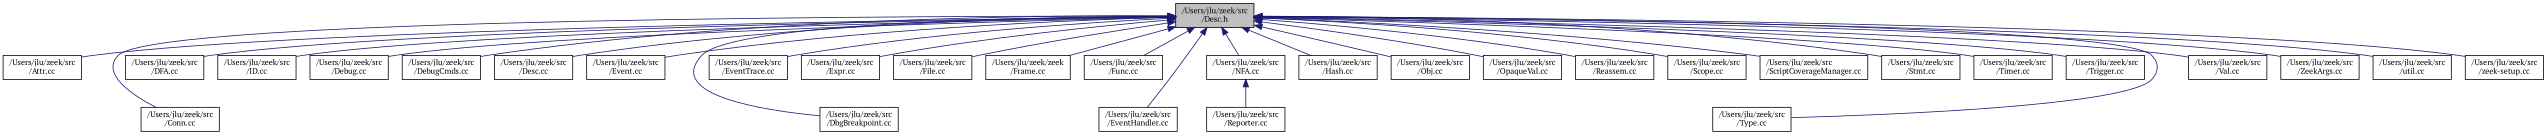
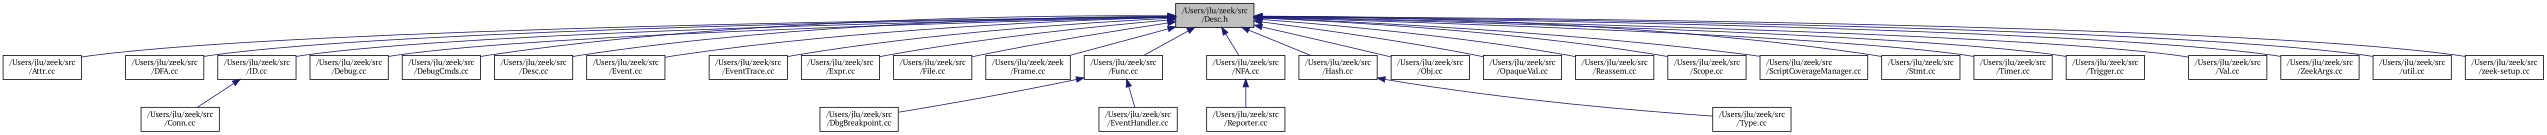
edge "/Users/jlu/zeek/src /Conn.cc" -> "/Users/jlu/zeek/src /Desc.h": now "/Users/jlu/zeek/src /Conn.cc" -> "/Users/jlu/zeek/src /ID.cc"
edge "/Users/jlu/zeek/src /DbgBreakpoint.cc" -> "/Users/jlu/zeek/src /Desc.h": now "/Users/jlu/zeek/src /DbgBreakpoint.cc" -> "/Users/jlu/zeek/src /Func.cc"
edge "/Users/jlu/zeek/src /Type.cc" -> "/Users/jlu/zeek/src /Desc.h": now "/Users/jlu/zeek/src /Type.cc" -> "/Users/jlu/zeek/src /Hash.cc"
edge "/Users/jlu/zeek/src /EventHandler.cc" -> "/Users/jlu/zeek/src /Desc.h": now "/Users/jlu/zeek/src /EventHandler.cc" -> "/Users/jlu/zeek/src /Func.cc"
